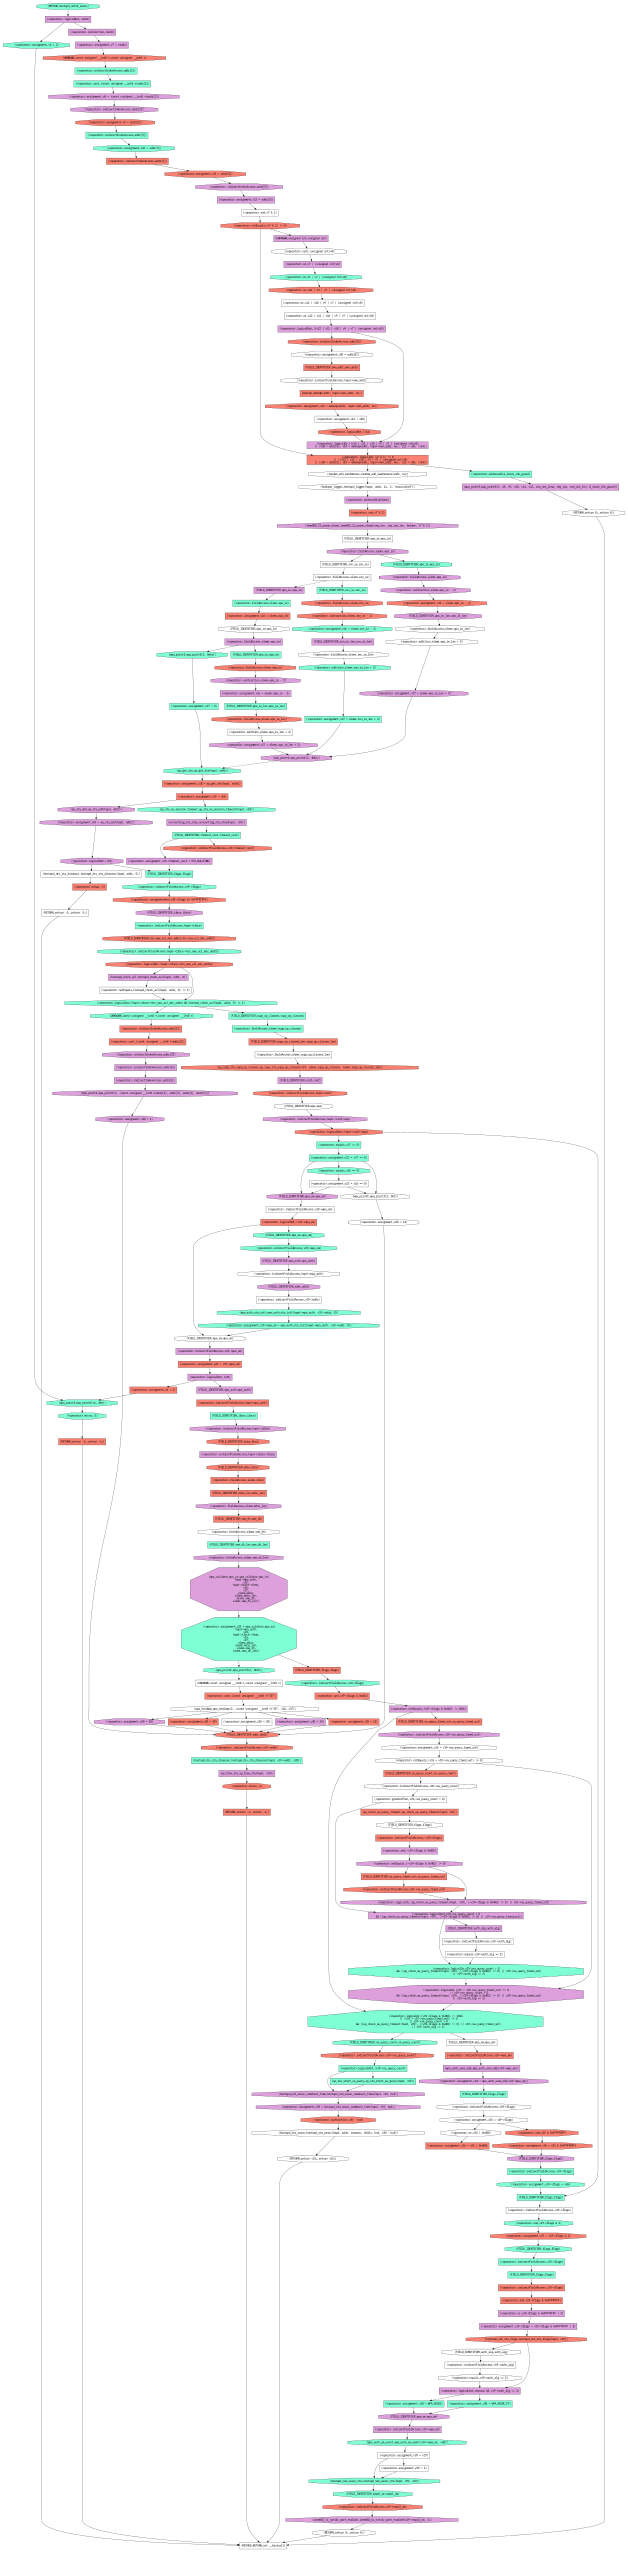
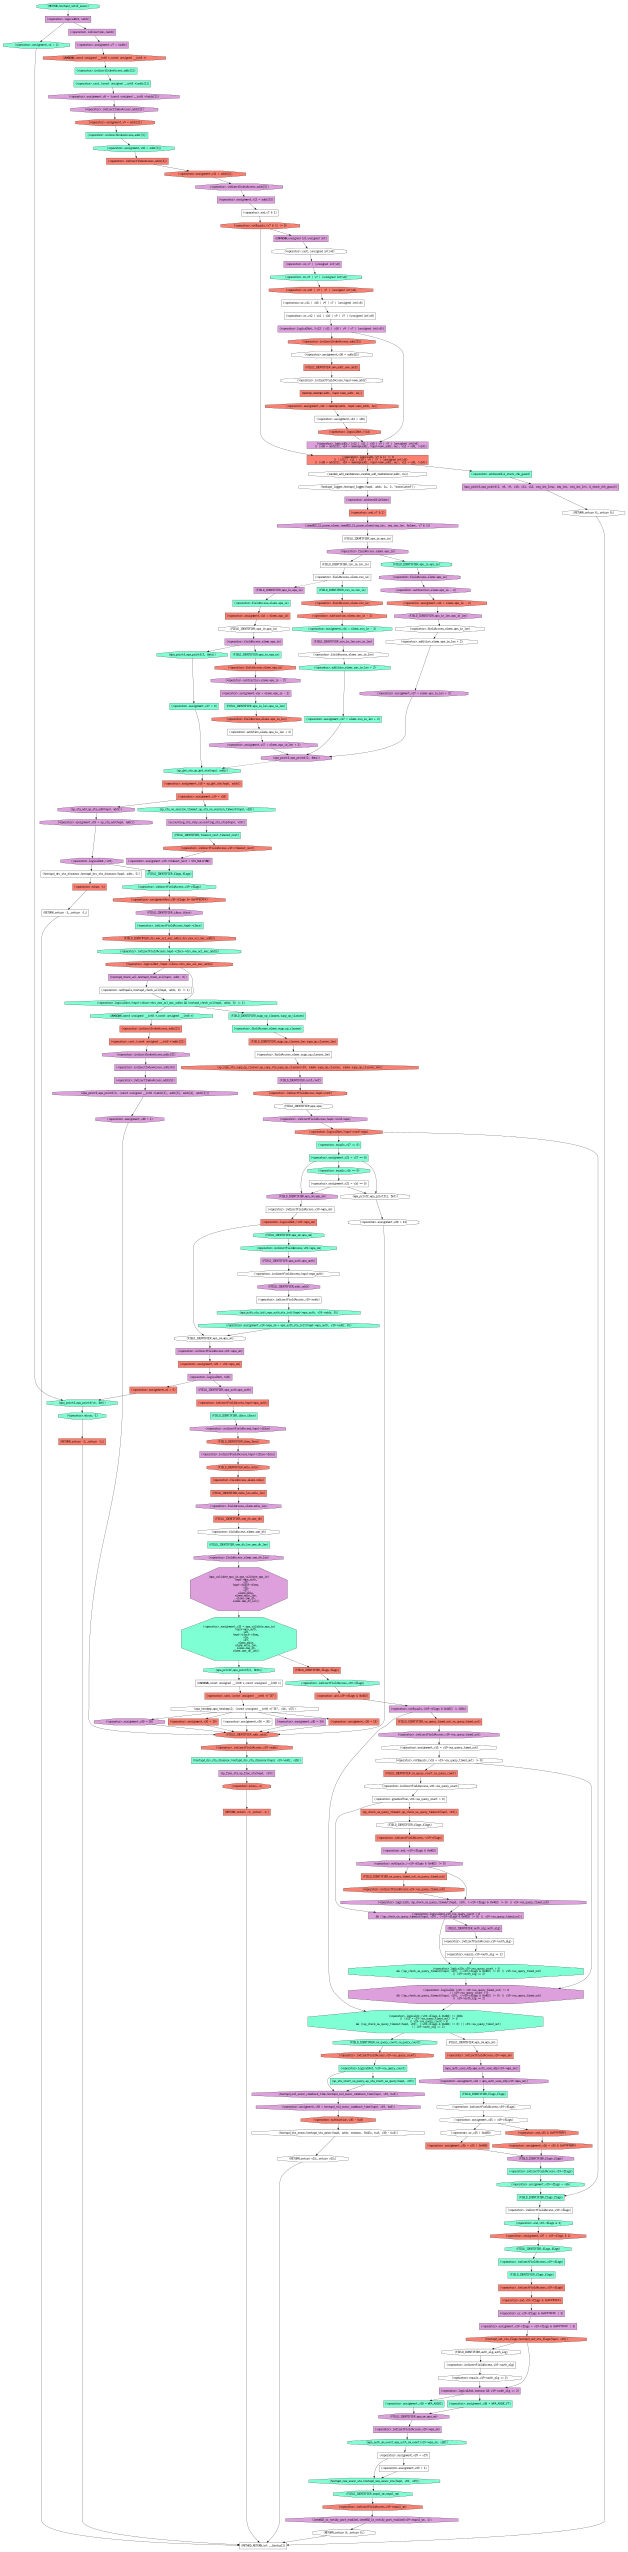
edge "(FIELD_IDENTIFIER,timeout_next,timeout_next)" -> "(<operator>.assignment,v19->timeout_next = STA_NULLFUNC)": now "(<operator>.indirectFieldAccess,v19->timeout_next)" -> "(<operator>.assignment,v19->timeout_next = STA_NULLFUNC)"
